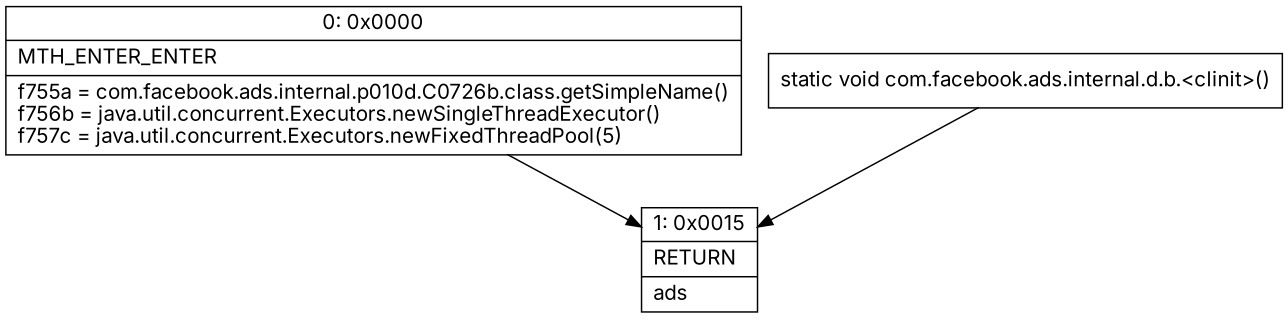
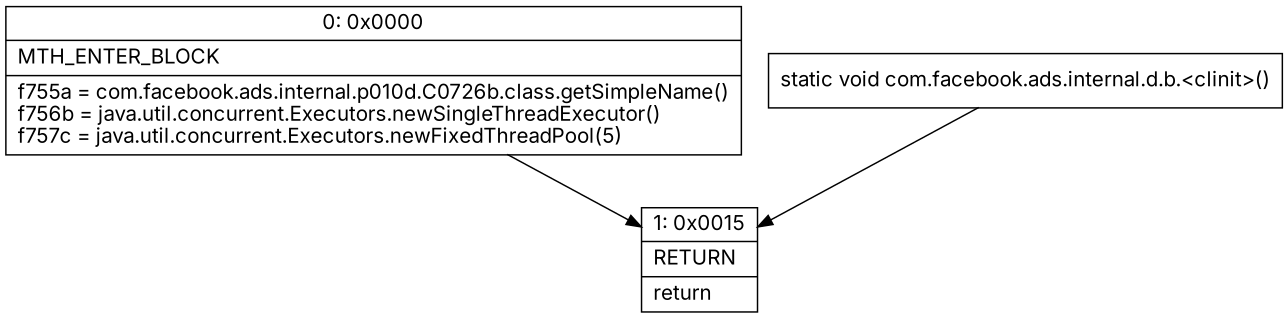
node "0: 0x0000": text "MTH_ENTER_ENTER" -> "MTH_ENTER_BLOCK"
node "1: 0x0015": text "ads" -> "return"
